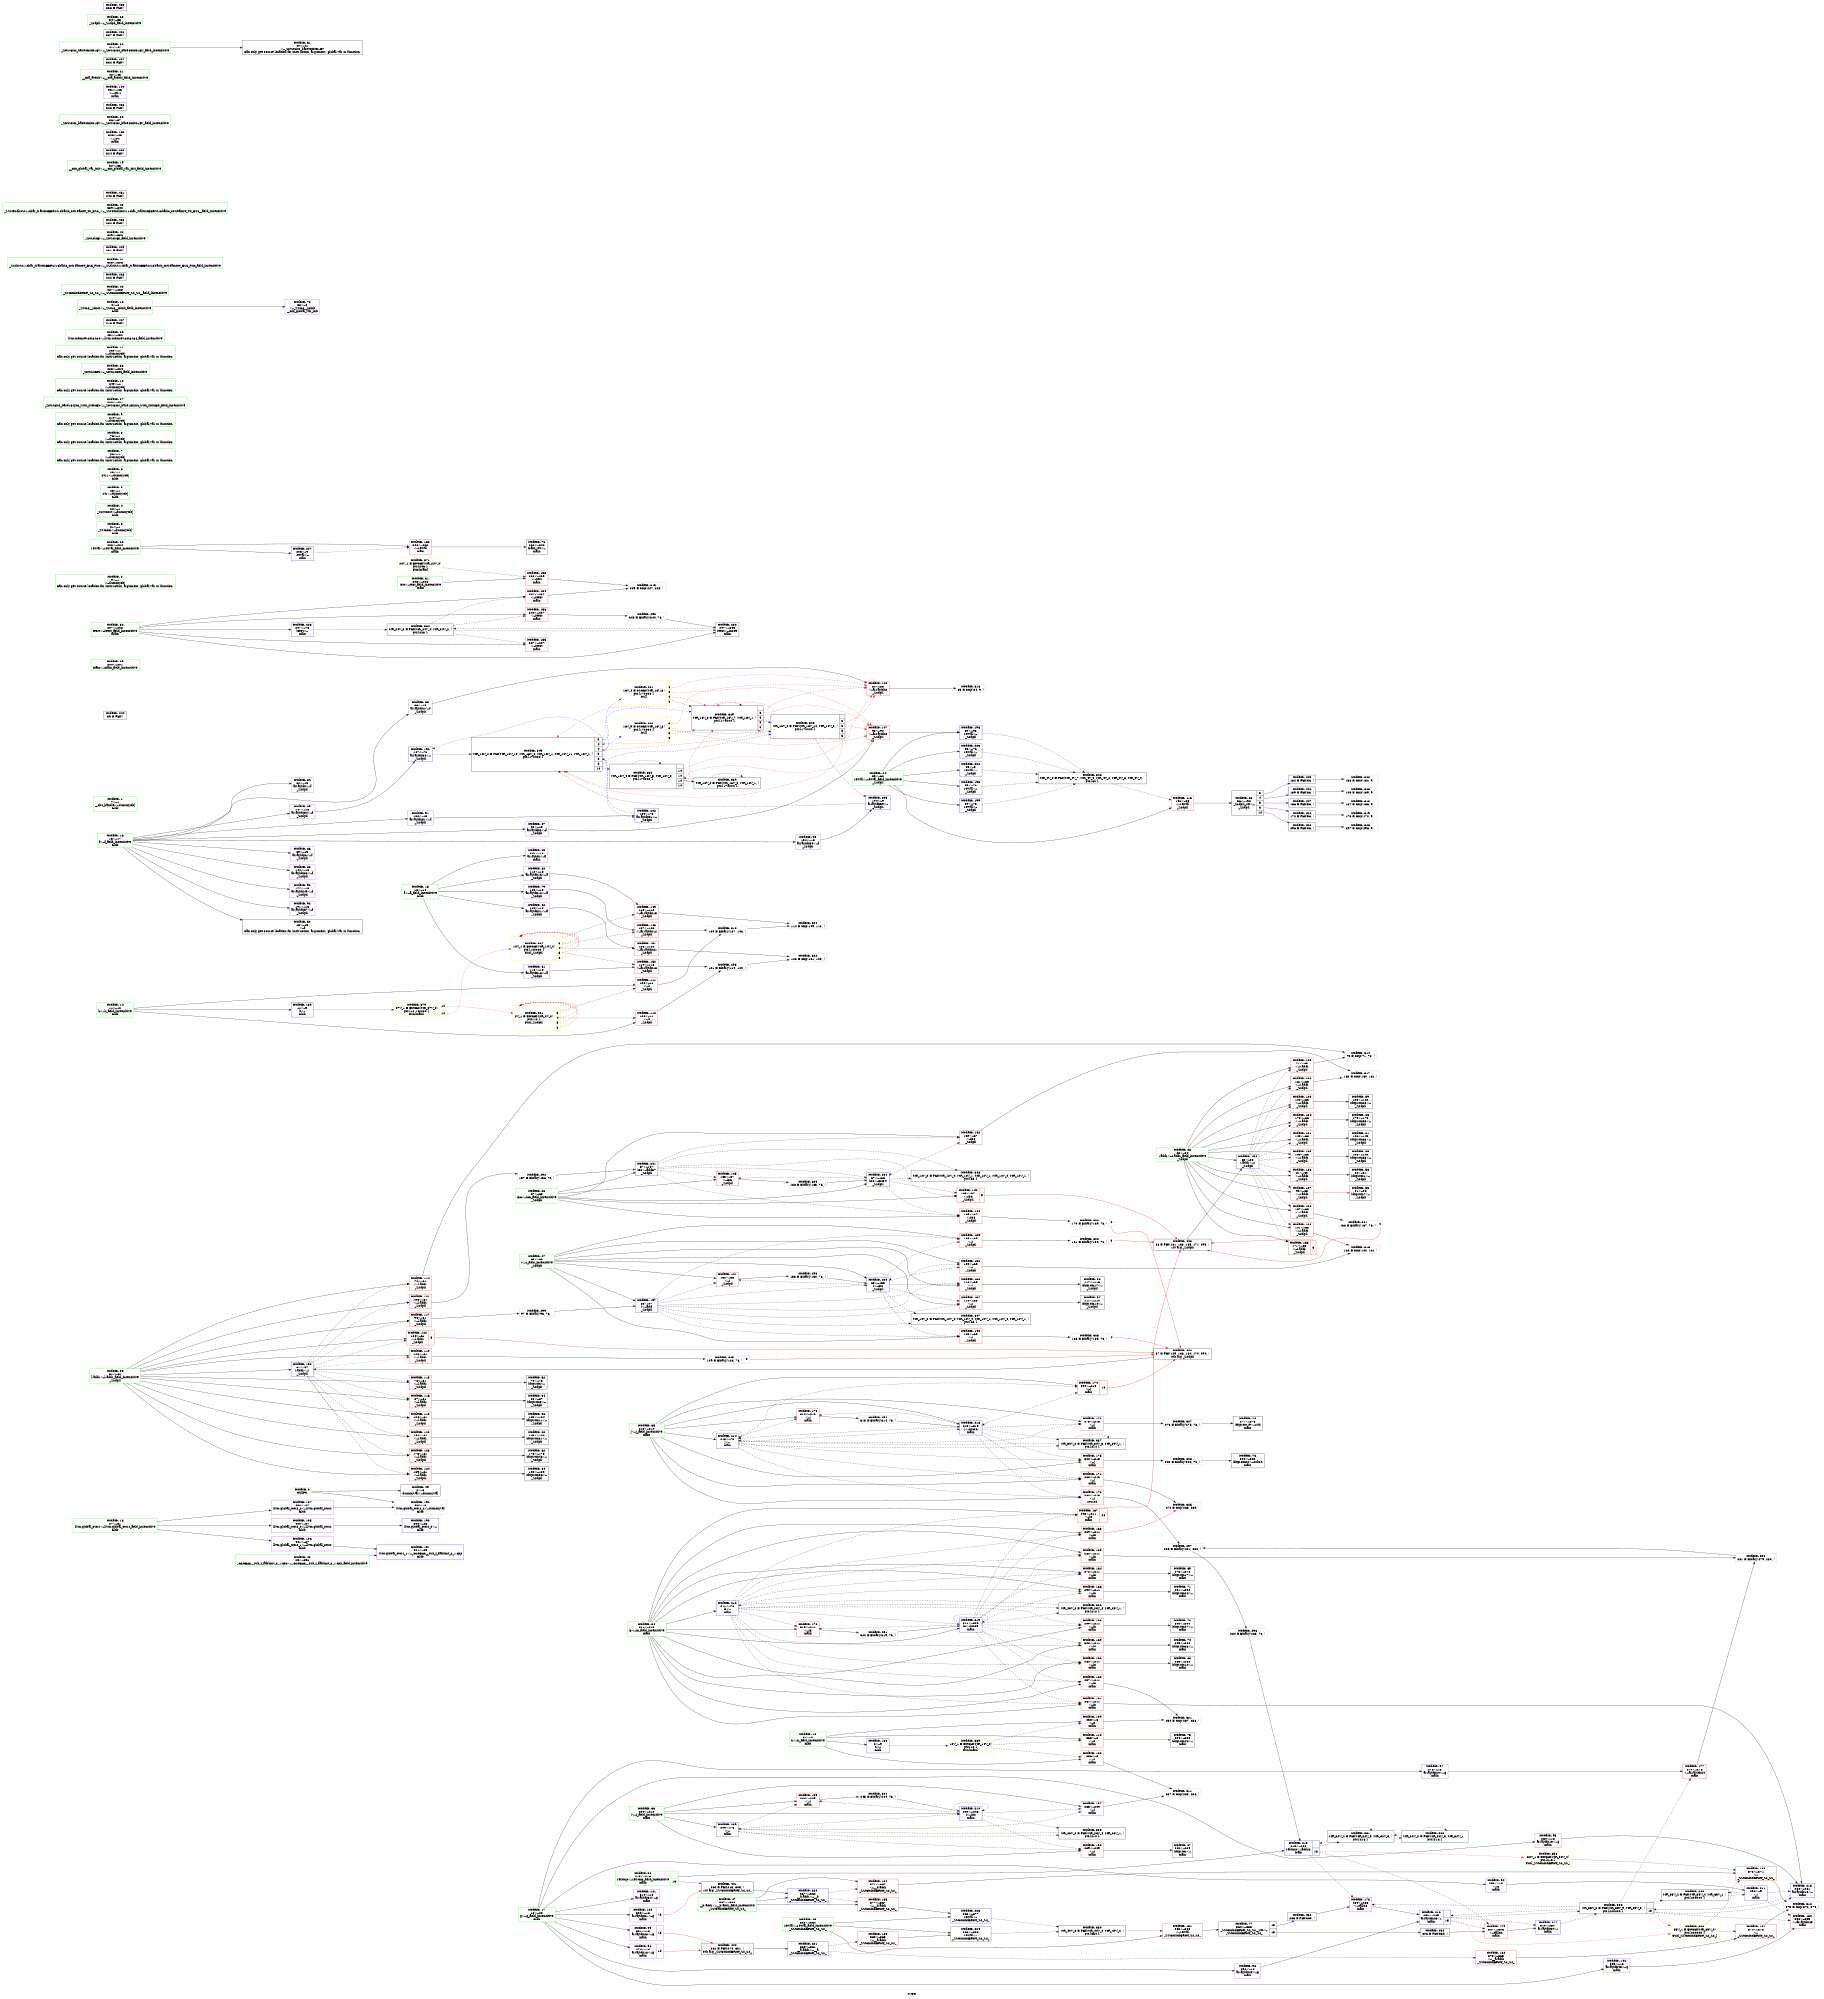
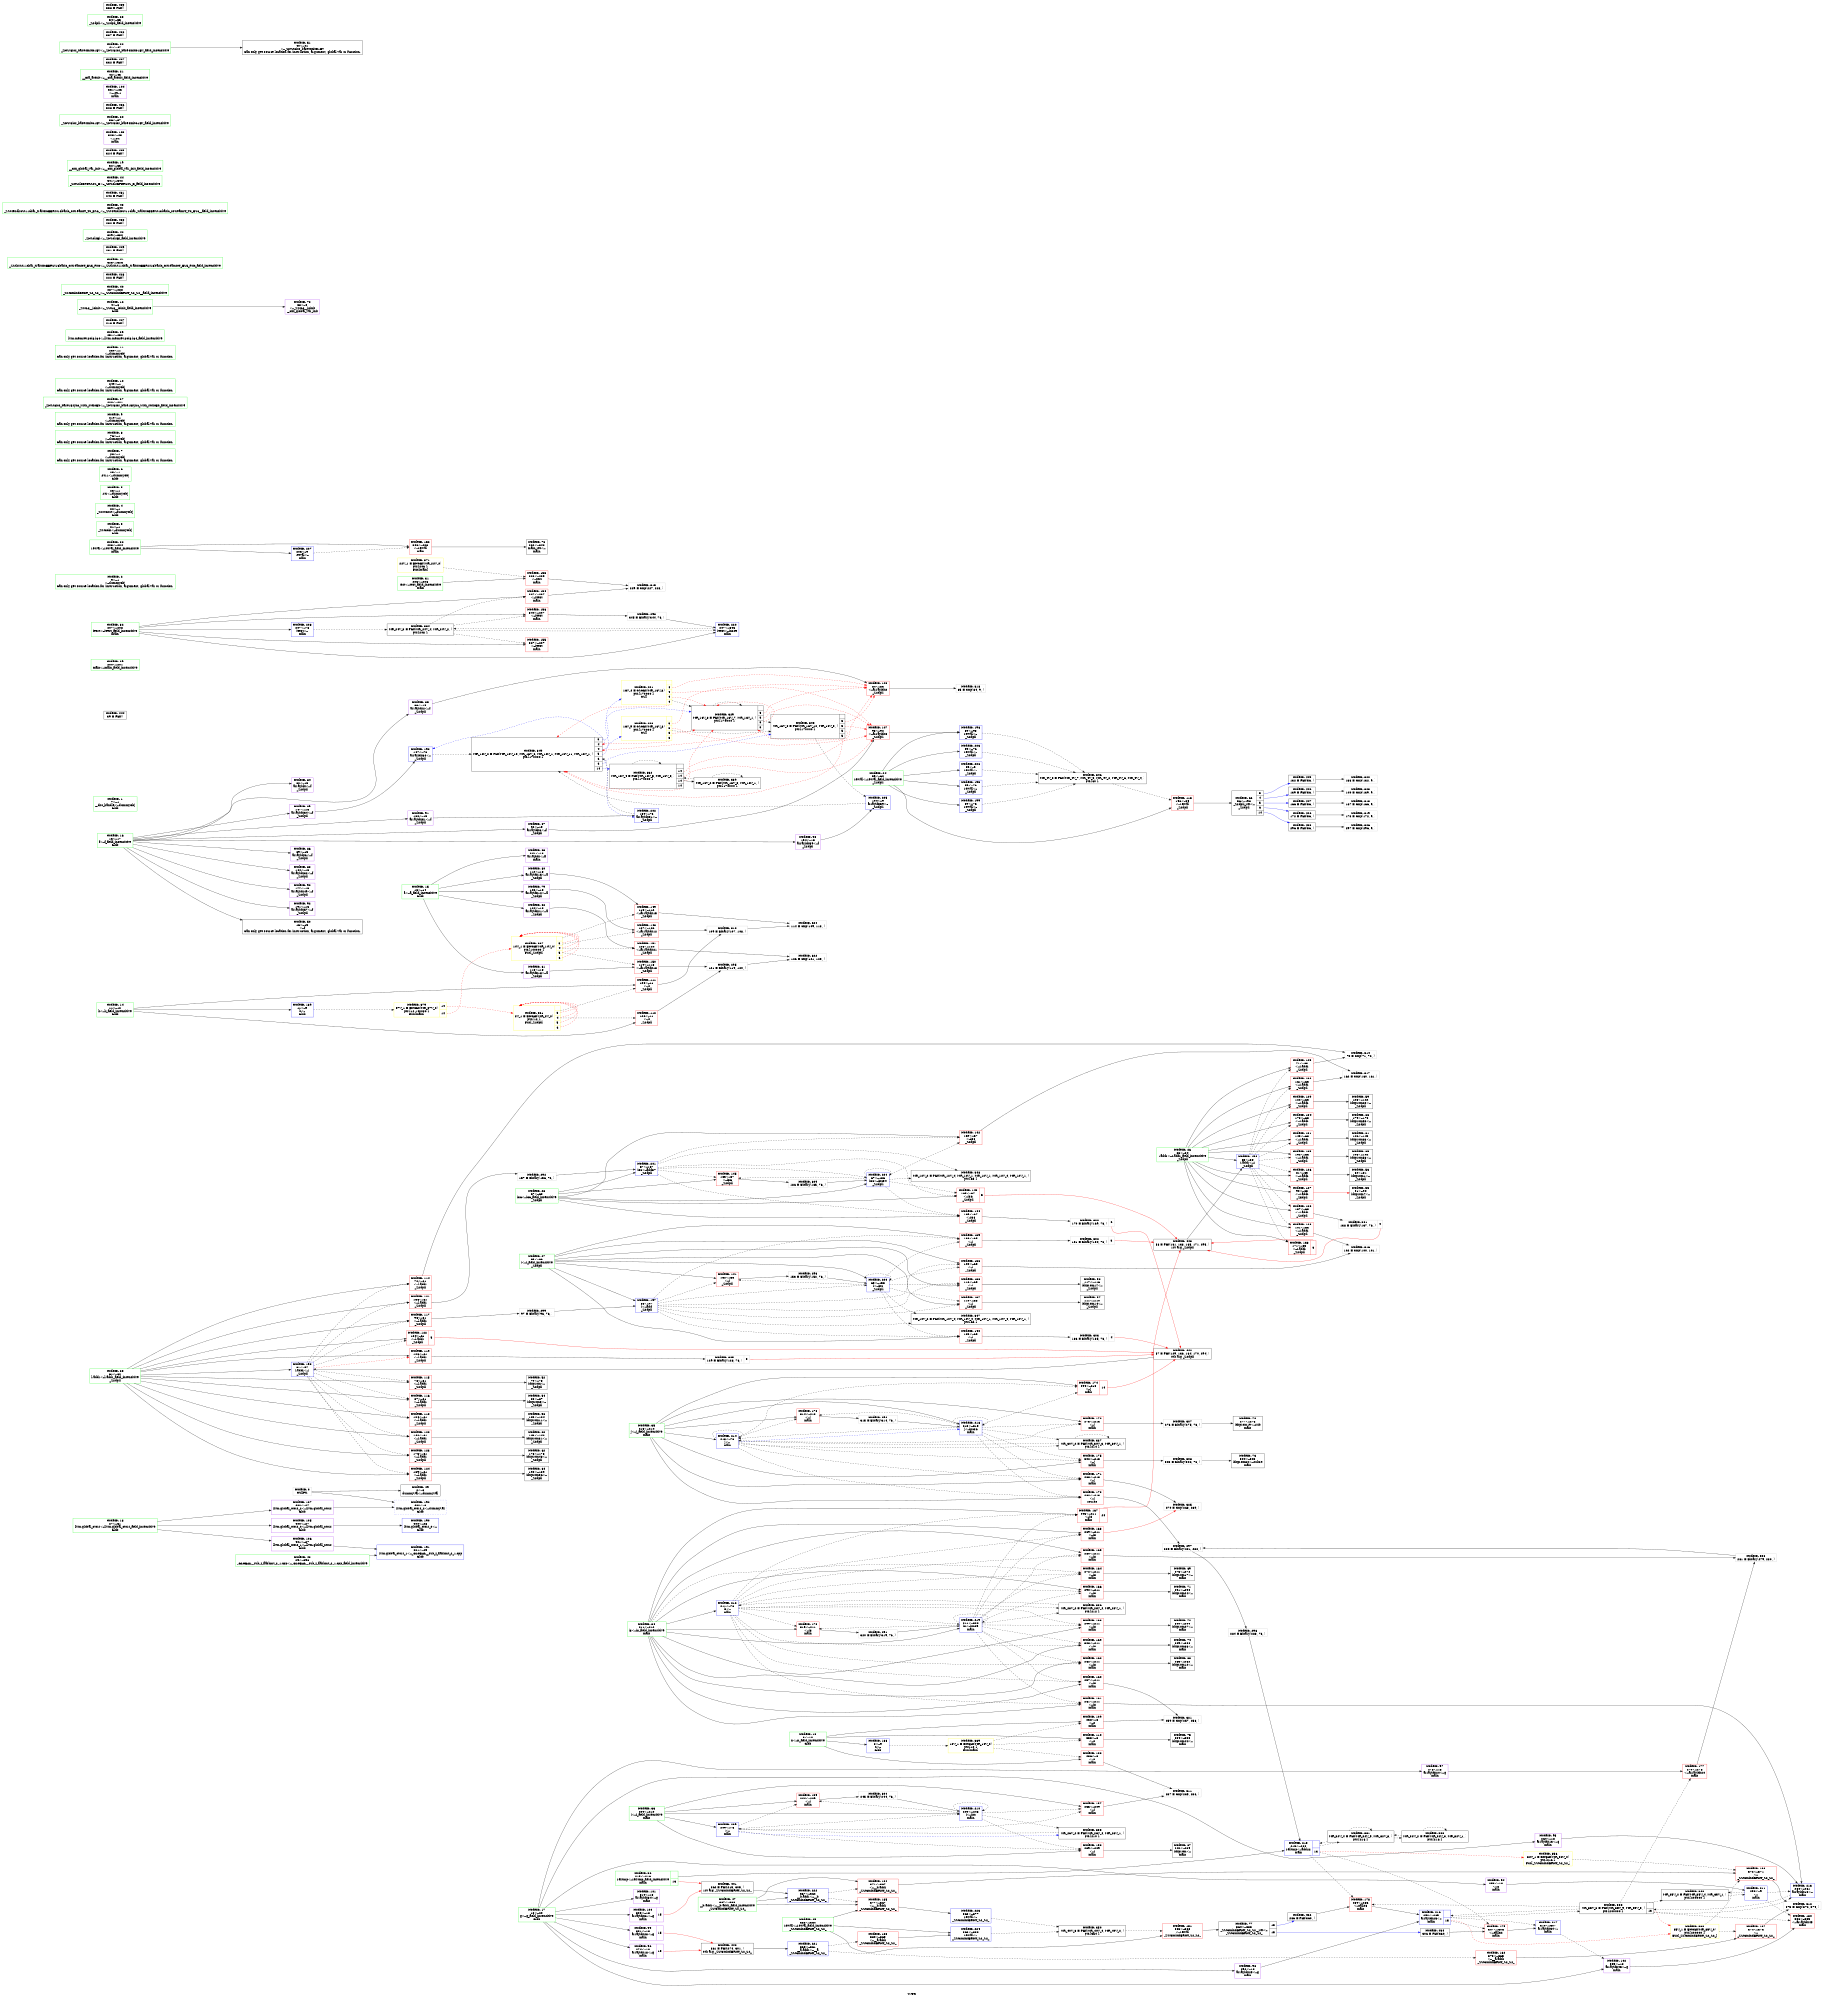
node "NodeID: 44": added
node "NodeID: 38": removed
edge "NodeID: 214" -> "NodeID: 218": color black -> blue
edge "NodeID: 34" -> "NodeID: 164": style solid -> dashed
edge "NodeID: 110" -> "NodeID: 75": color blue -> black
edge "NodeID: 217" -> "NodeID: 333": now "NodeID: 217" -> "NodeID: 102"
edge "NodeID: 45" -> "NodeID: 223": now "NodeID: 45" -> "NodeID: 185"
